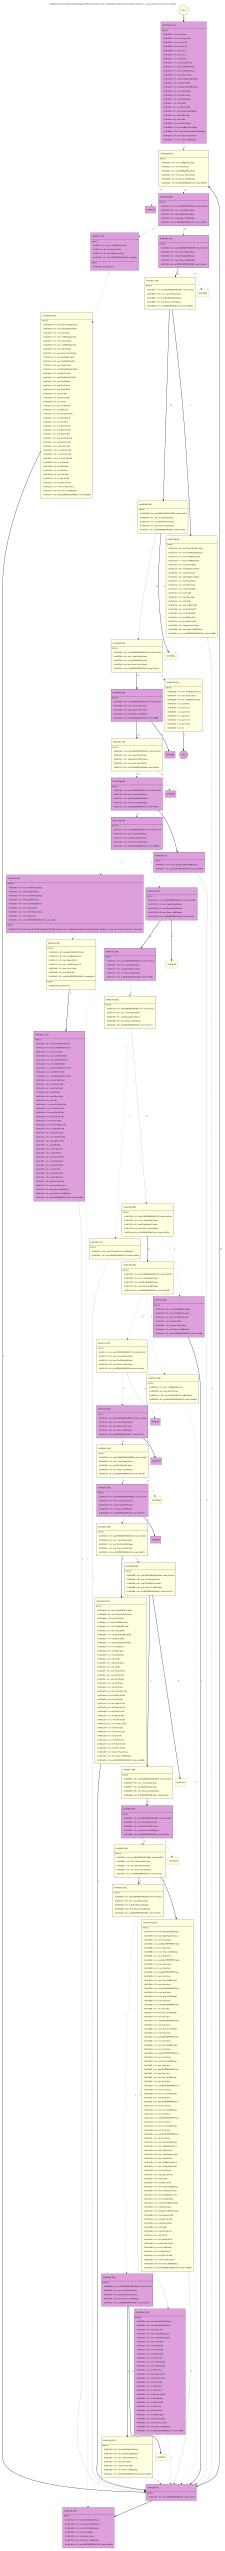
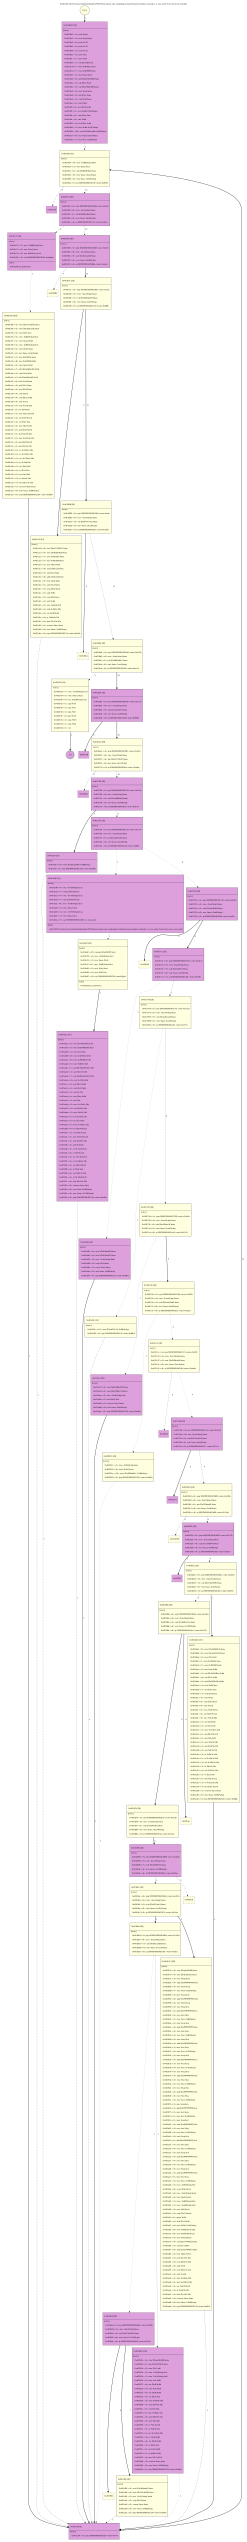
edge "0x402134 [5]" -> "0x401d3b [30]": reversed
